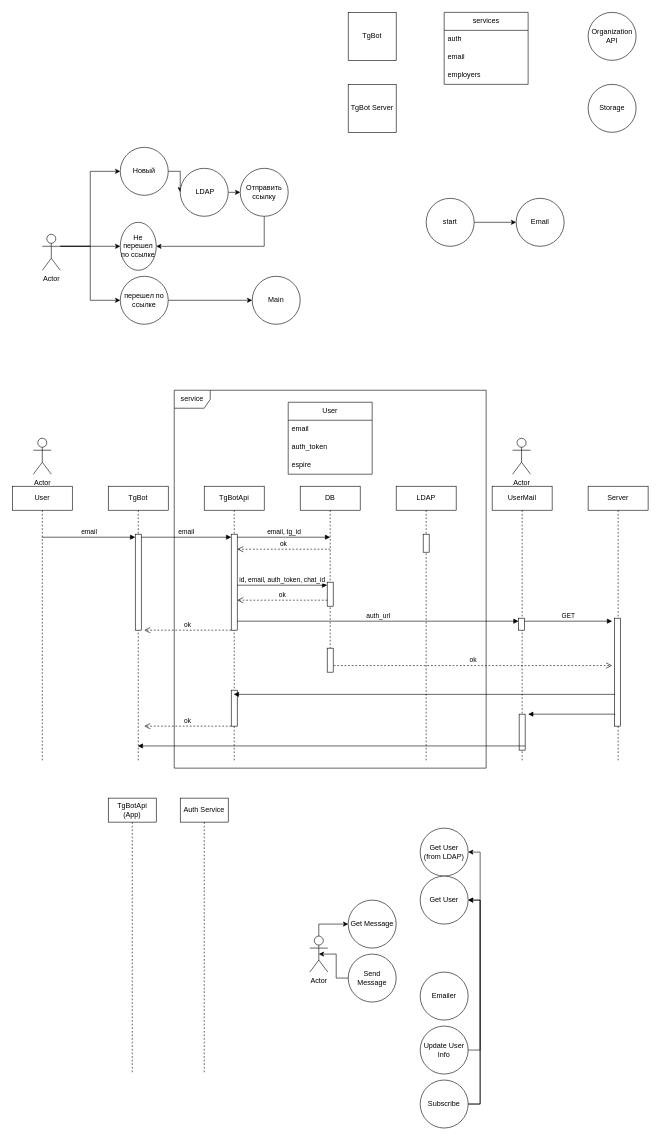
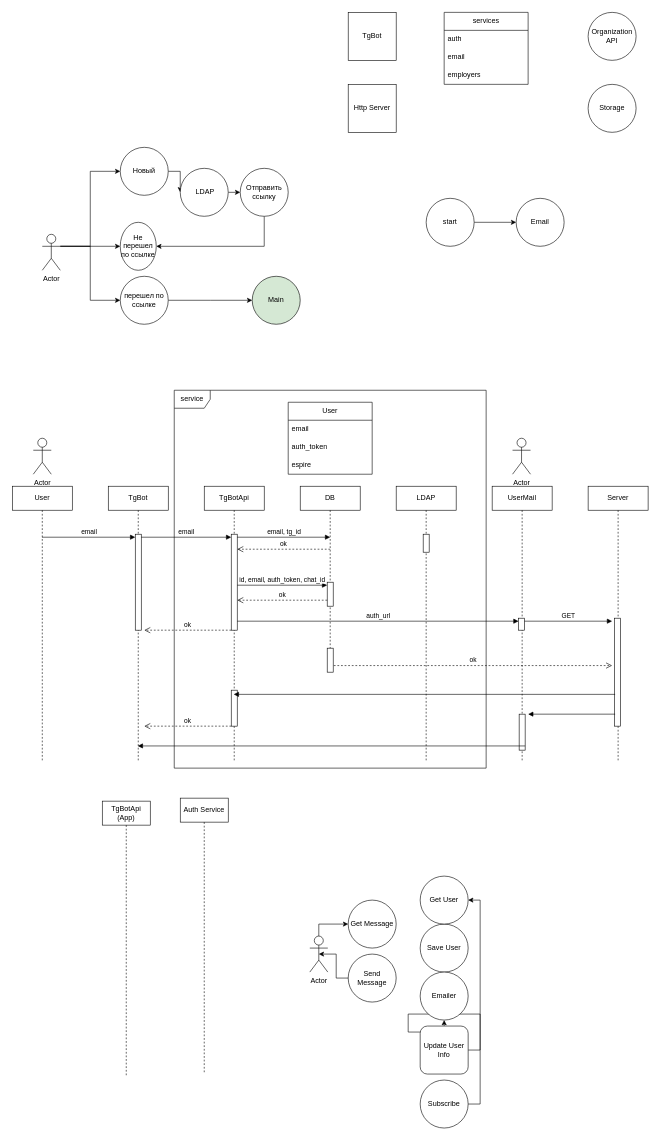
node "TgBot Server": label "TgBot Server" -> "Http Server"
node "Main": fillcolor #ffffff -> #d5e8d4
node "Get User (from LDAP)": removed
edge "Subscribe" -> "Get User (from LDAP)": removed
node "TgBotApi (App)": moved (132, 936) -> (126, 939)
node "Save User": added
node "Update User Info": shape ellipse -> rounded rectangle
edge "Update User Info" -> "Get User": now "Update User Info" -> "Emailer"
